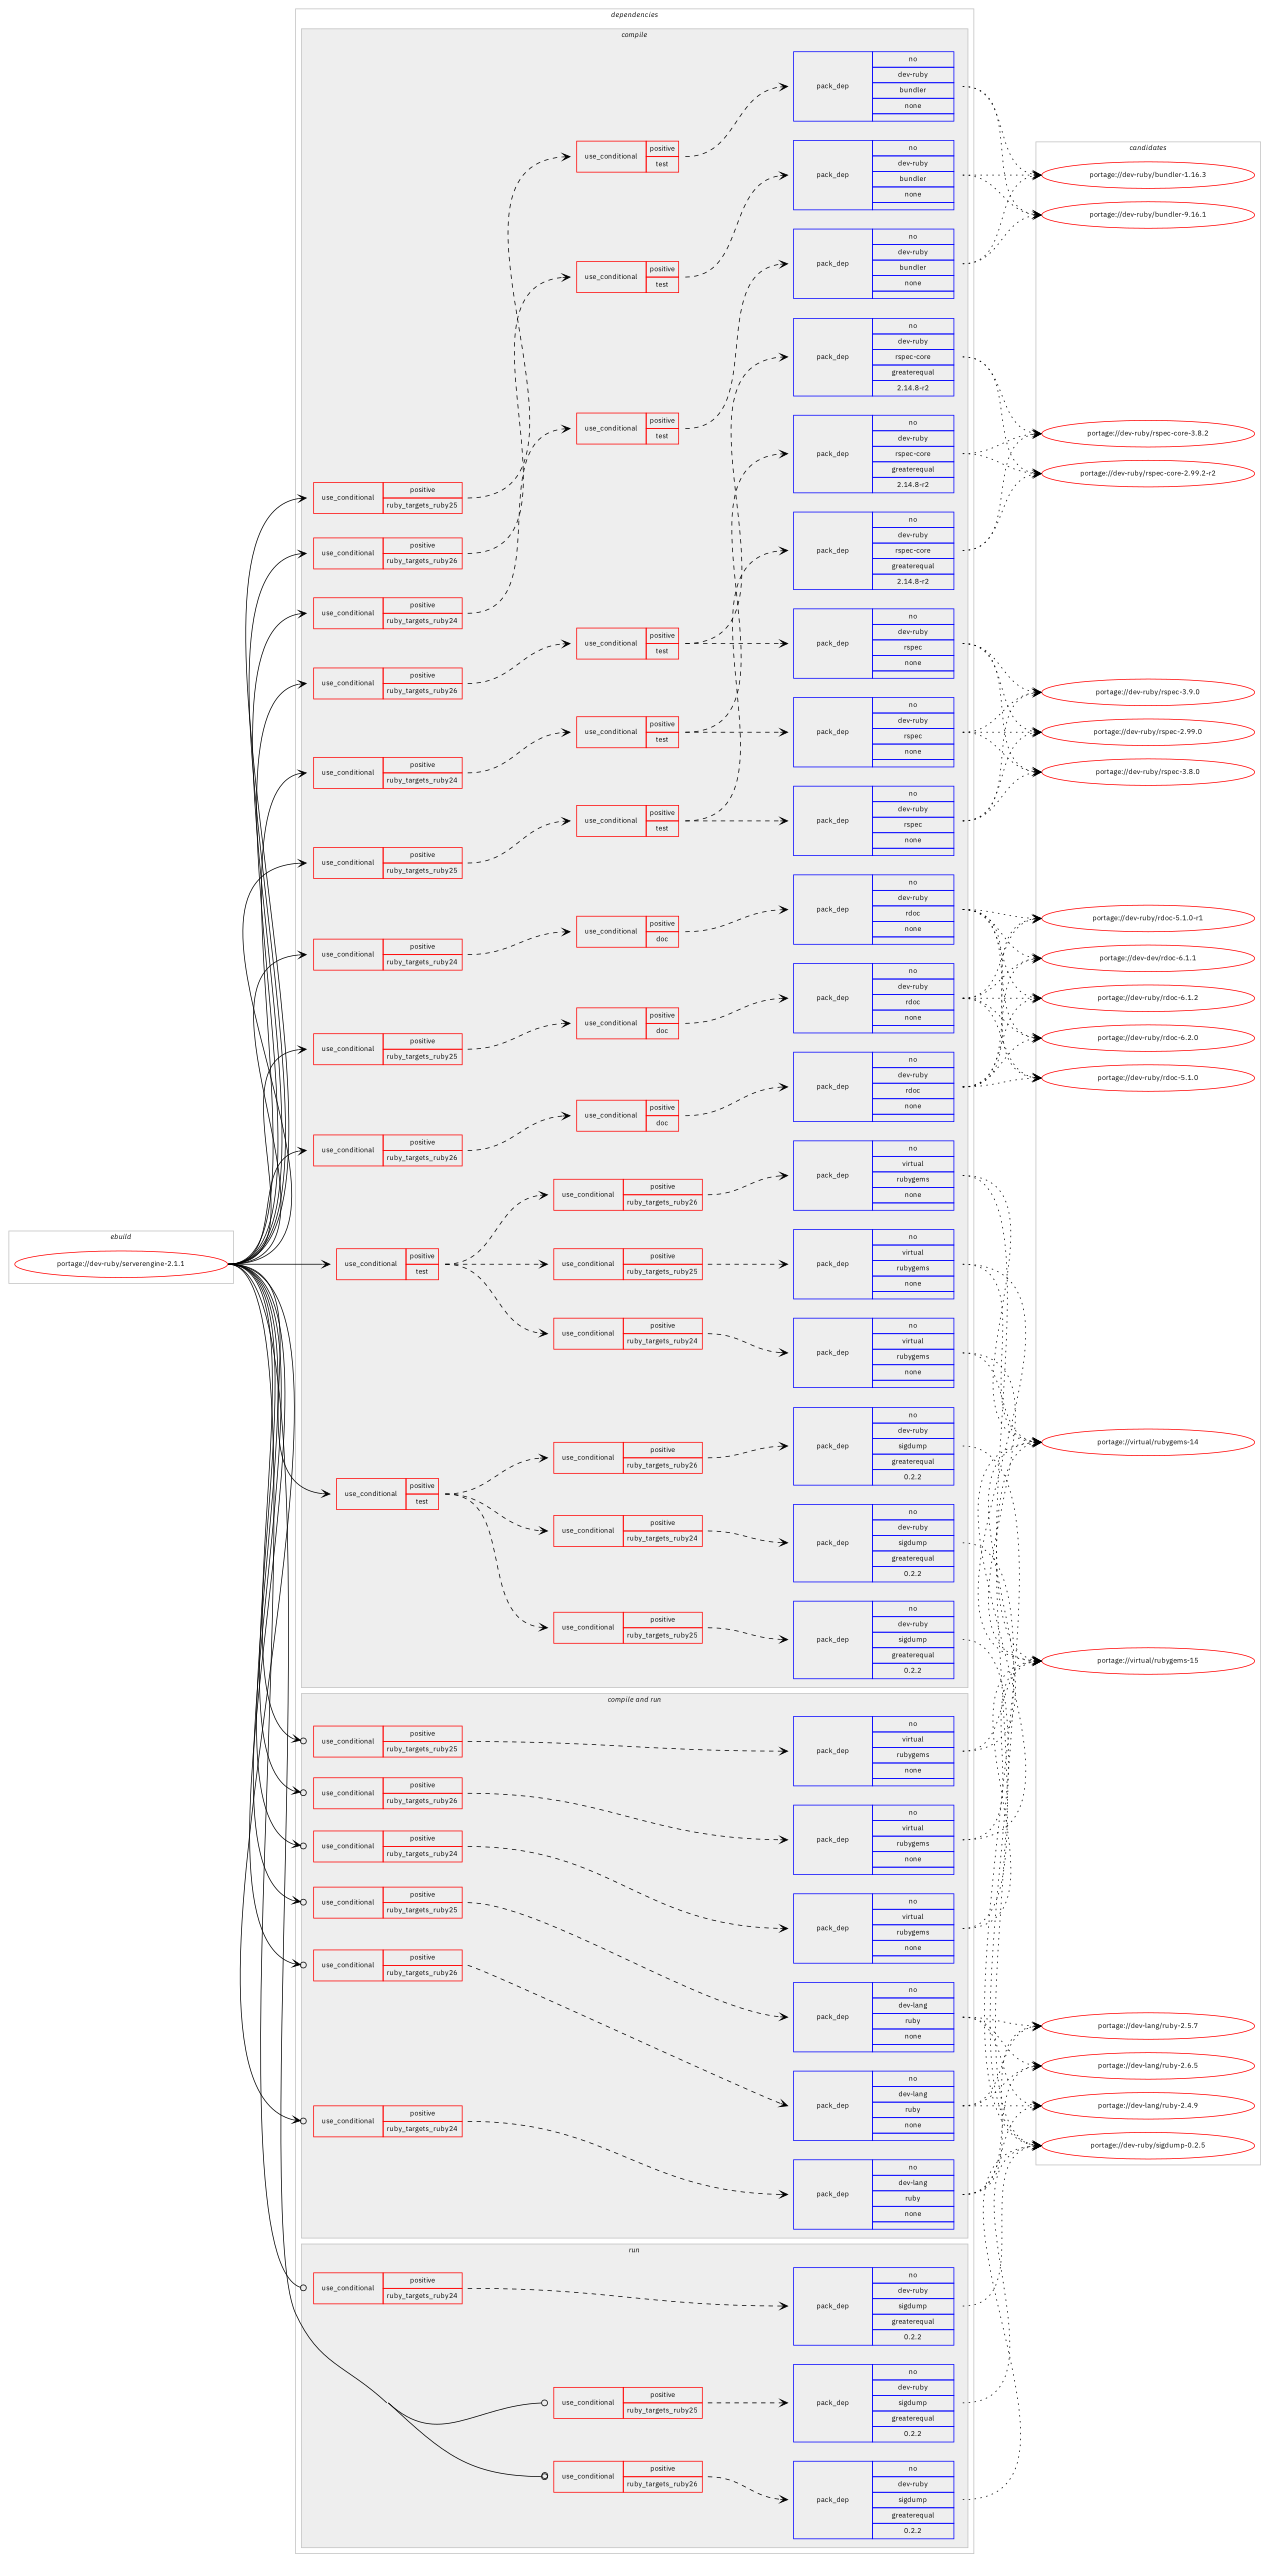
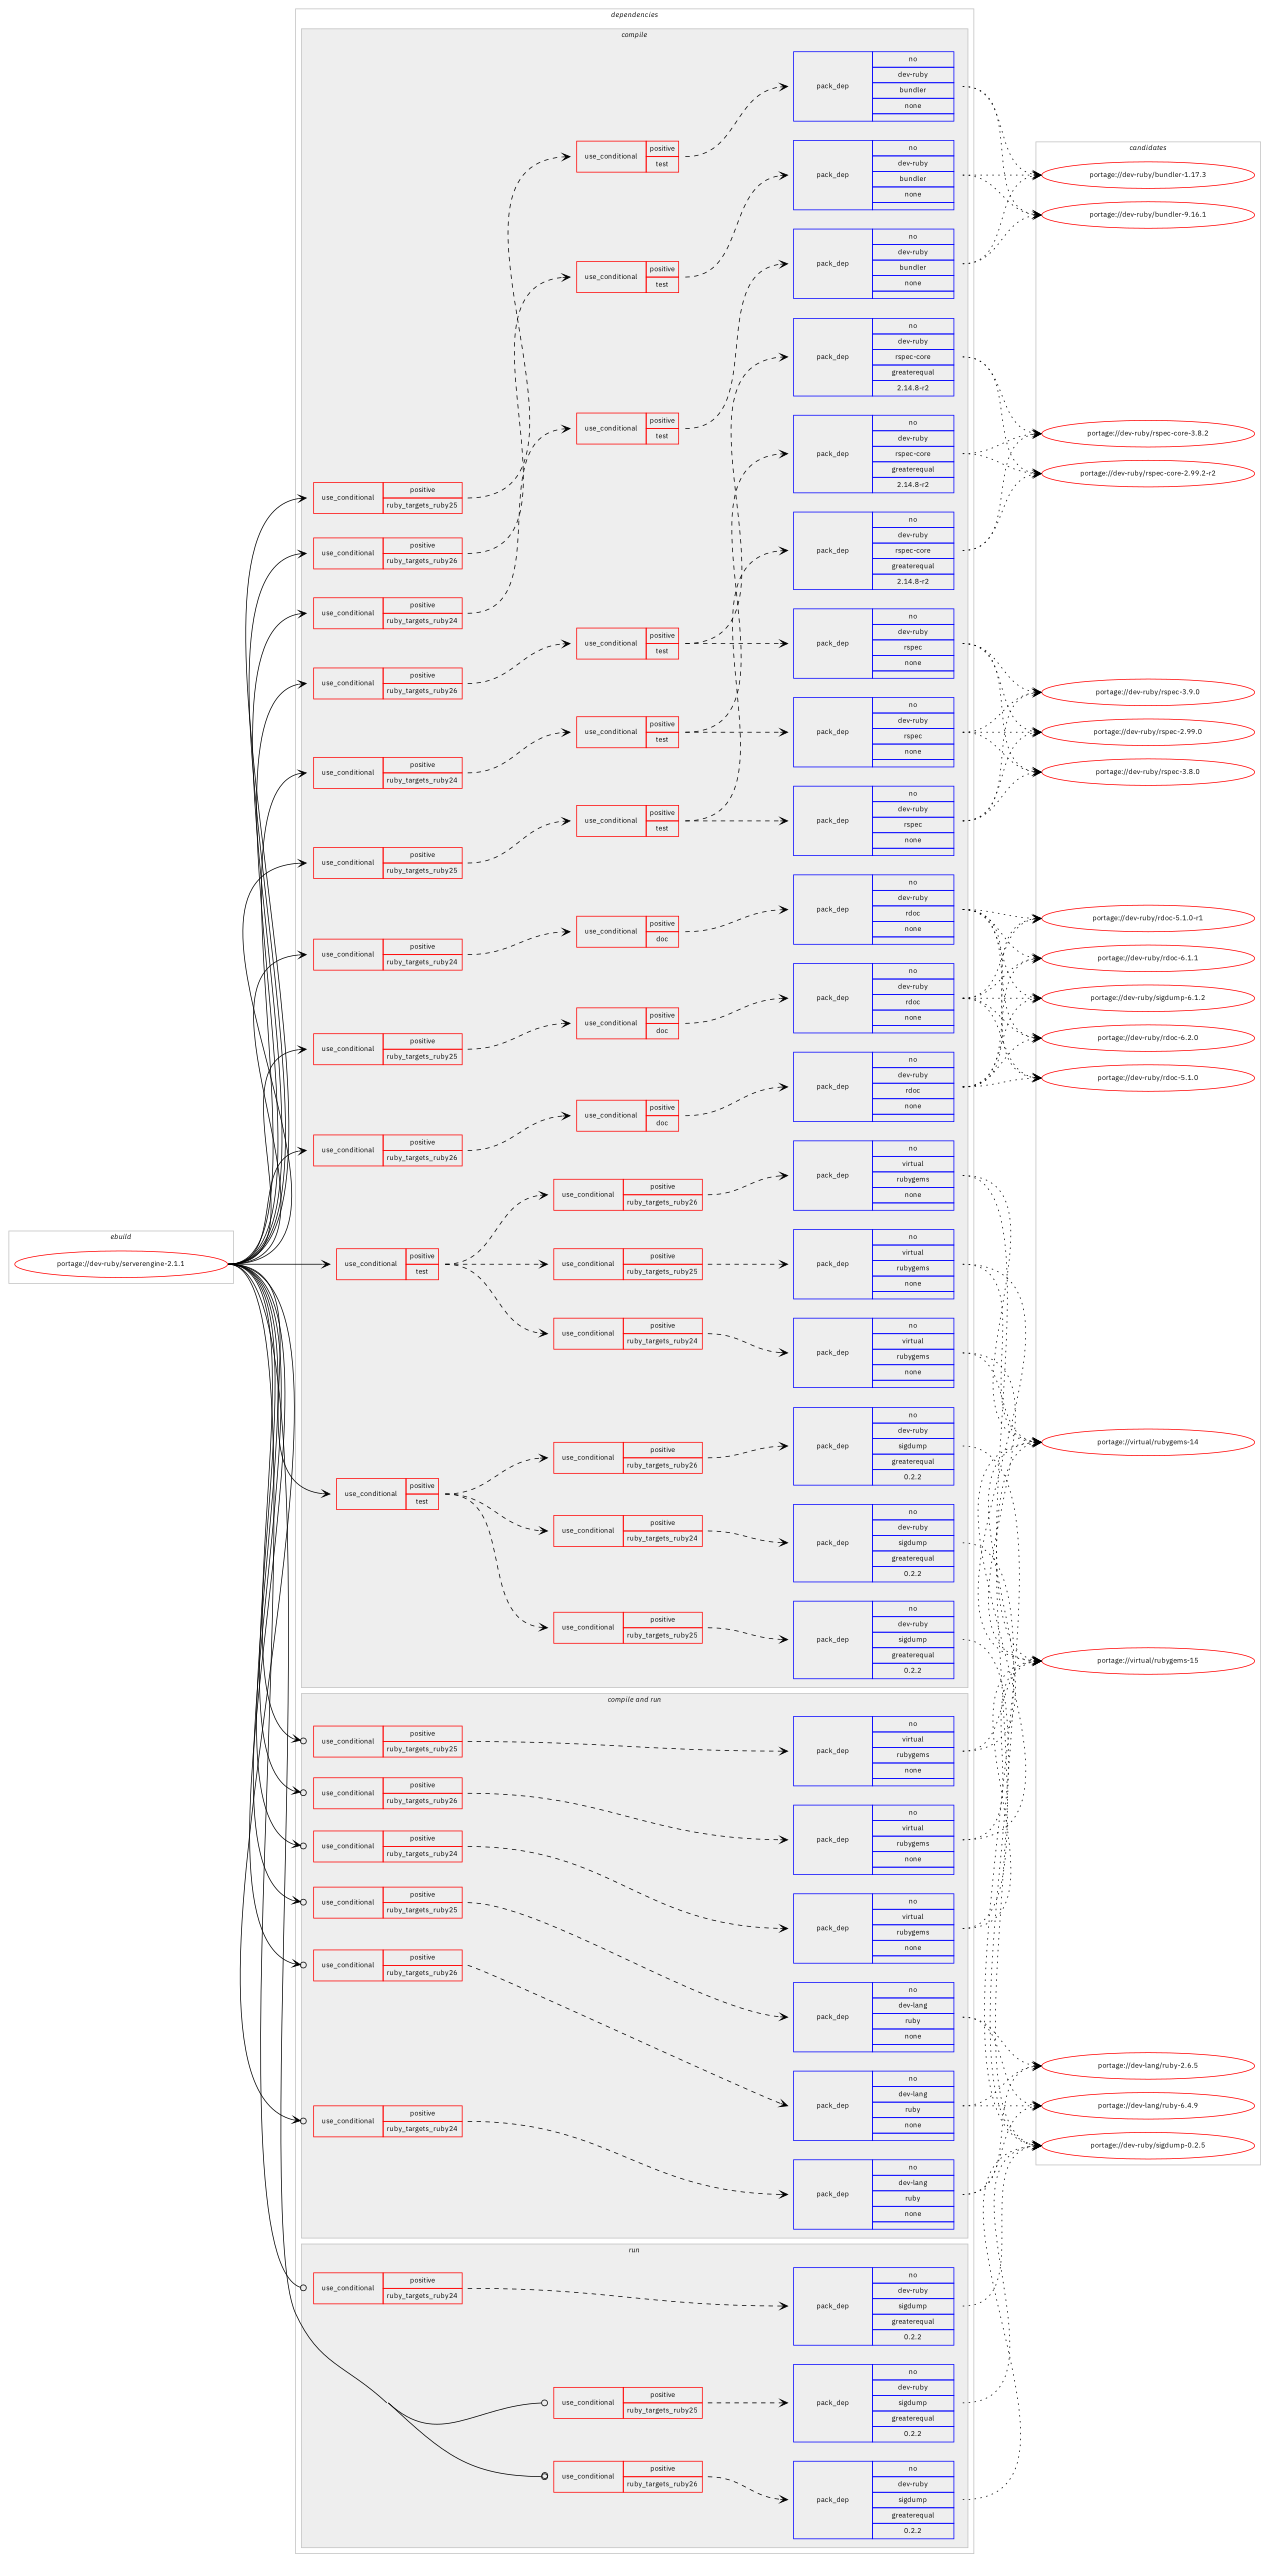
node "portage://dev-ruby/bundler-1.16.3": label "portage://dev-ruby/bundler-1.16.3" -> "portage://dev-ruby/bundler-1.17.3"
node "portage://dev-dev/rdoc-6.1.1": label "portage://dev-dev/rdoc-6.1.1" -> "portage://dev-ruby/rdoc-6.1.1"
node "portage://dev-ruby/rdoc-6.1.2": label "portage://dev-ruby/rdoc-6.1.2" -> "portage://dev-ruby/sigdump-6.1.2"
node "portage://dev-lang/ruby-2.5.7": removed
node "portage://dev-lang/ruby-2.4.9": label "portage://dev-lang/ruby-2.4.9" -> "portage://dev-lang/ruby-6.4.9"
